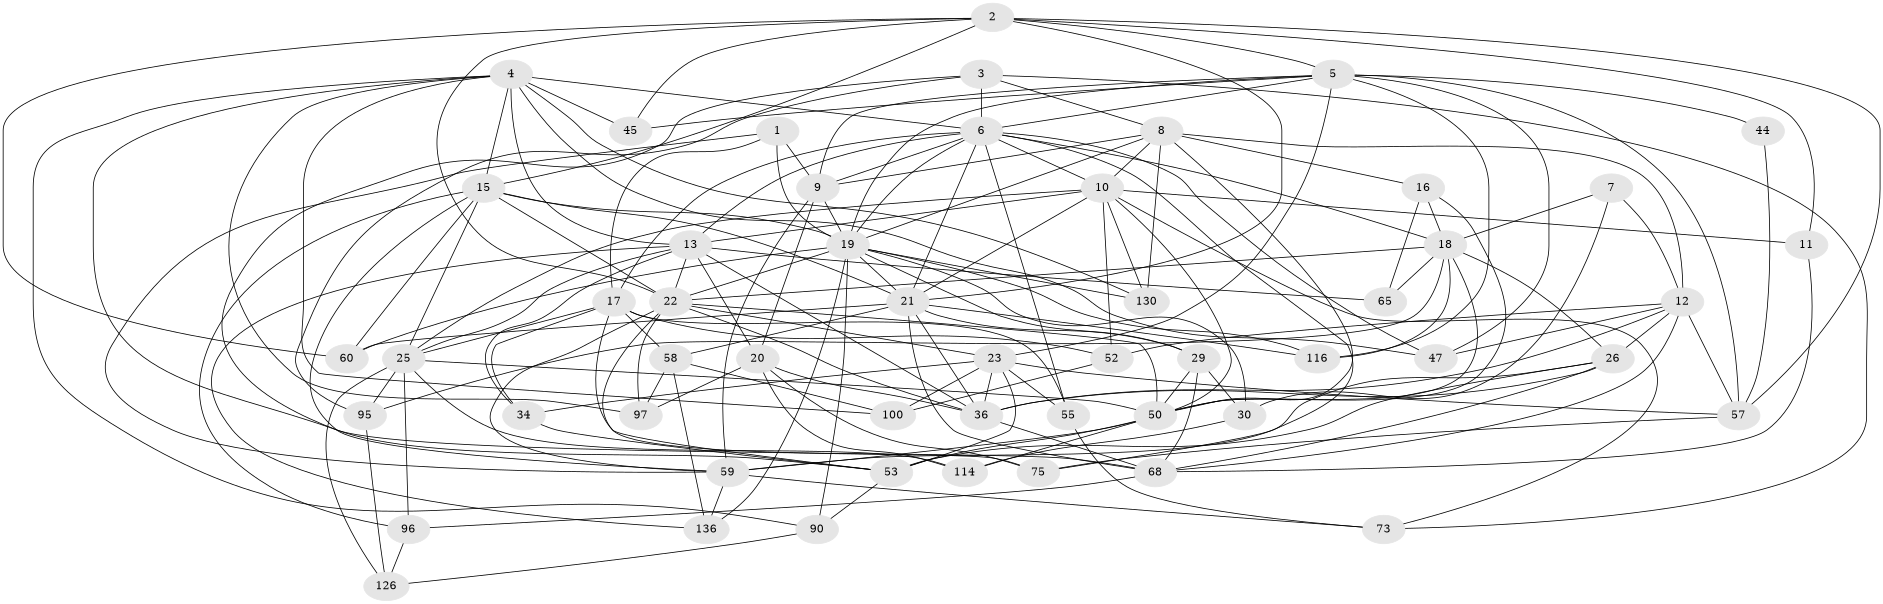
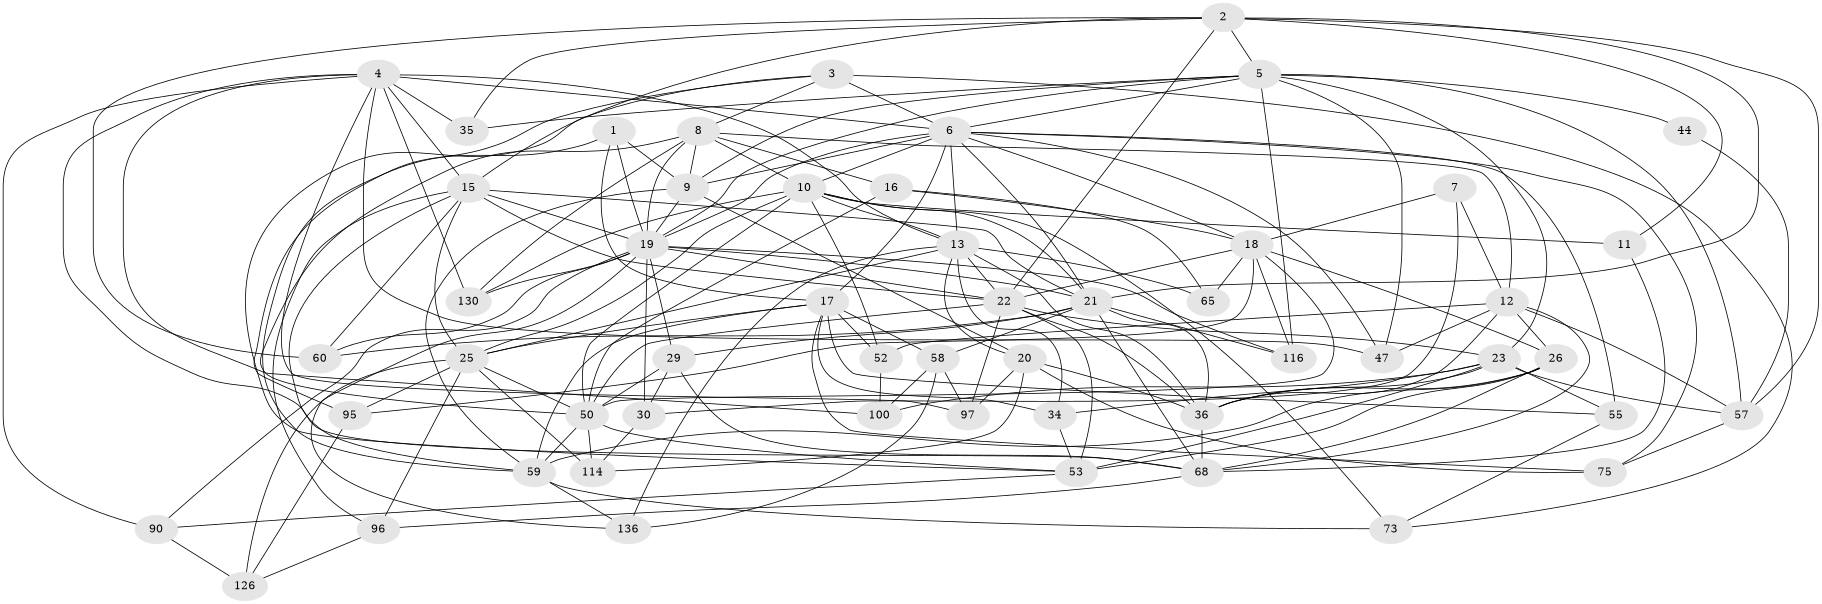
node "45": label "45" -> "35"
edge "22" -- "59": now "17" -- "59"
